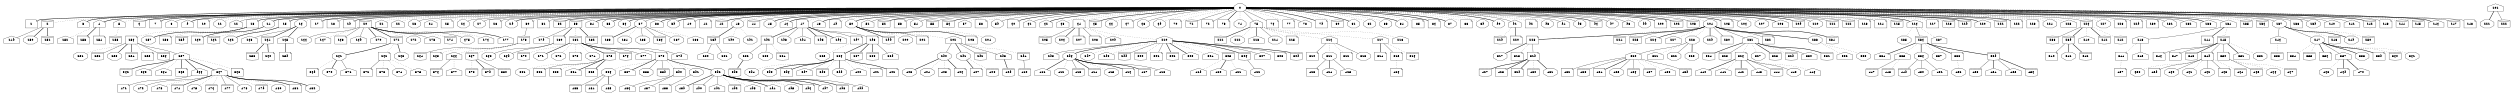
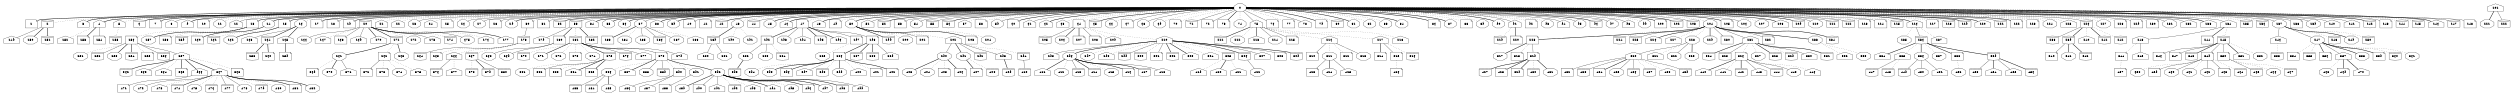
node "85": removed
edge "75" -- "215": style dotted -> solid
